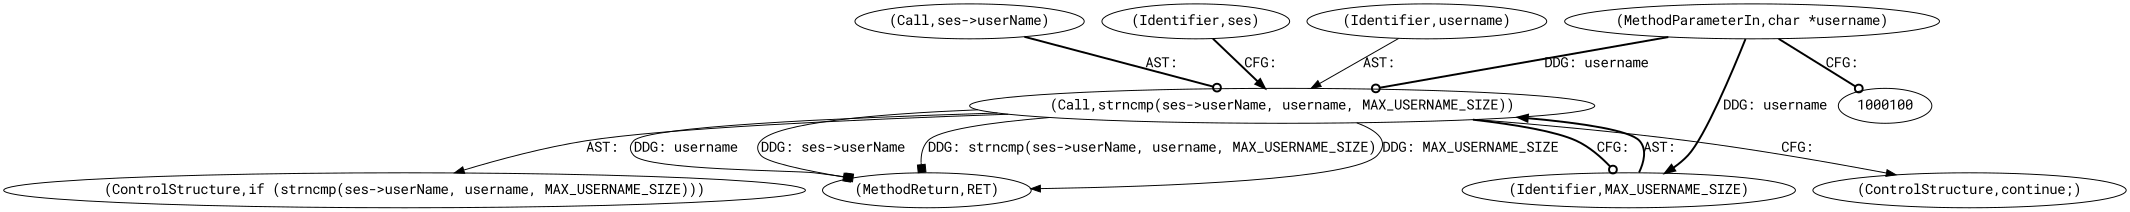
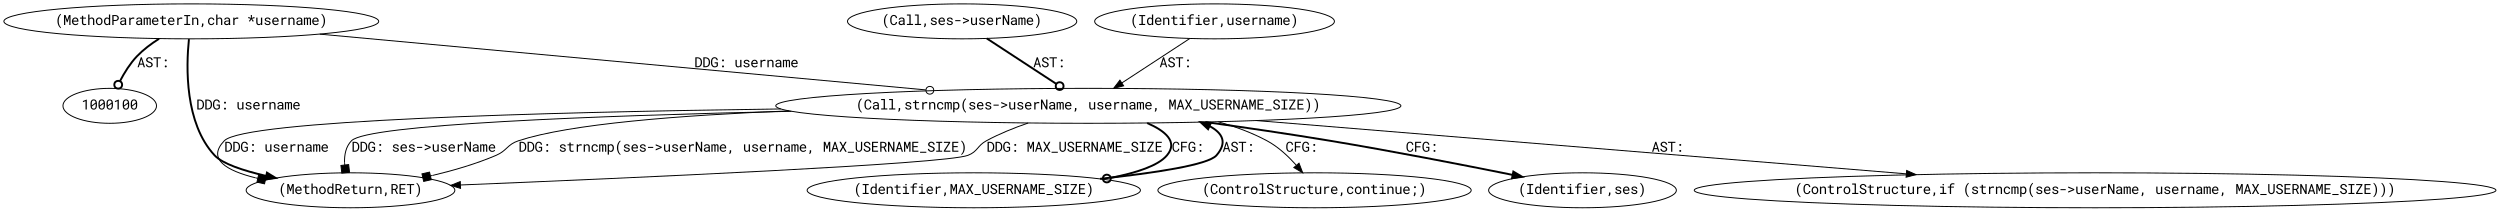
edge "(Identifier,ses)" -> "(Call,strncmp(ses->userName, username, MAX_USERNAME_SIZE))": reversed
edge "(MethodParameterIn,char *username)" -> "(Call,strncmp(ses->userName, username, MAX_USERNAME_SIZE))": style bold -> solid
edge "(MethodParameterIn,char *username)" -> "1000100": label "CFG: " -> "AST: "
edge "(MethodParameterIn,char *username)" -> "(Identifier,MAX_USERNAME_SIZE)": now "(MethodParameterIn,char *username)" -> "(MethodReturn,RET)"
